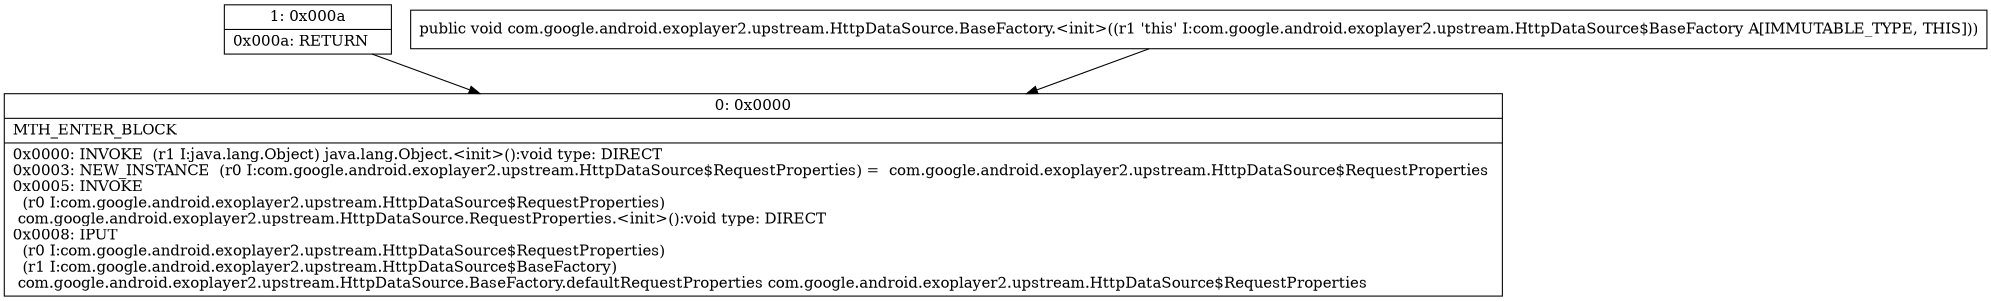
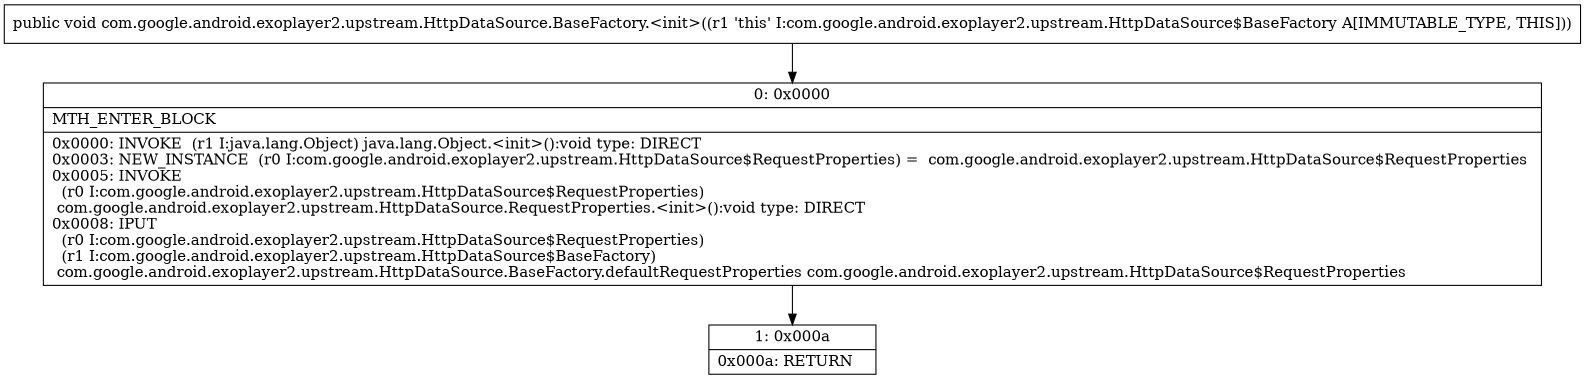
edge "1: 0x000a" -> "0: 0x0000": reversed
